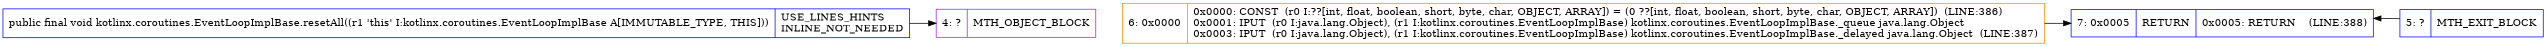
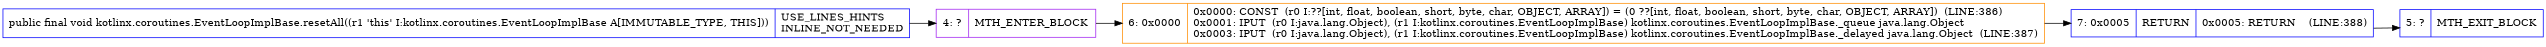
edge "5: ?" -> "7: 0x0005": reversed
node "4: ?": text "MTH_OBJECT_BLOCK" -> "MTH_ENTER_BLOCK"
edge "4: ?" -> "6: 0x0000": added
